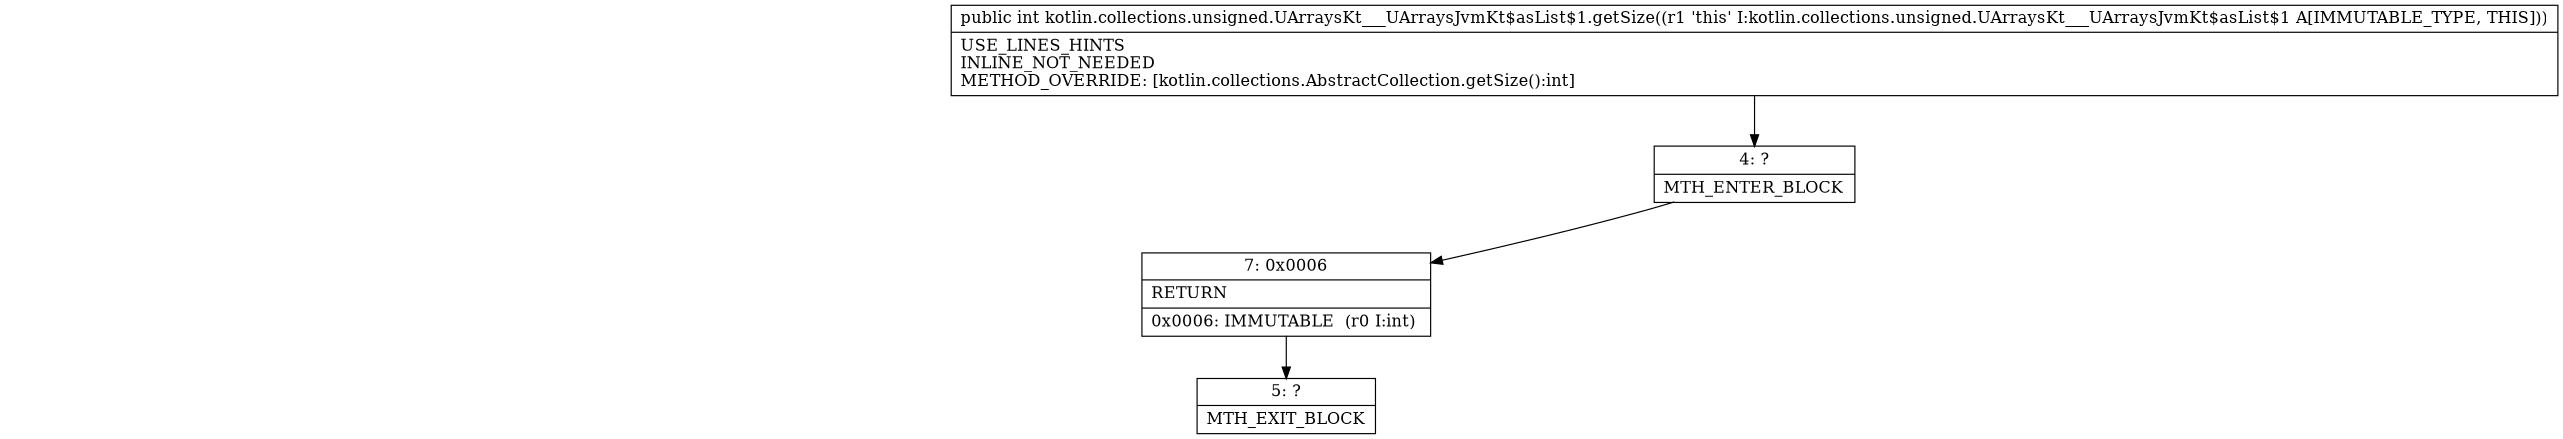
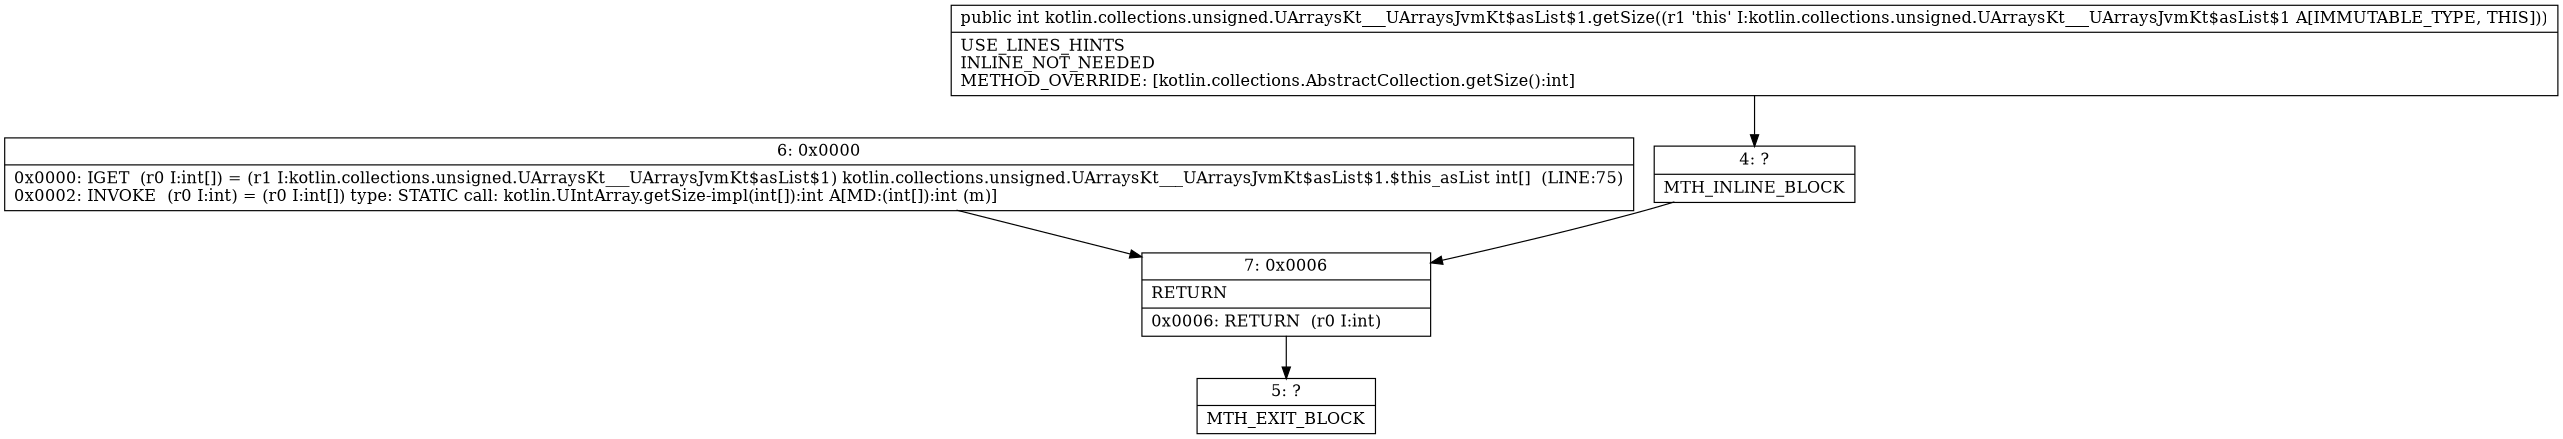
node "6: 0x0000": added
node "4: ?": text "MTH_ENTER_BLOCK" -> "MTH_INLINE_BLOCK"
node "7: 0x0006": text "0x0006: IMMUTABLE  (r0 I:int)" -> "0x0006: RETURN  (r0 I:int)"
